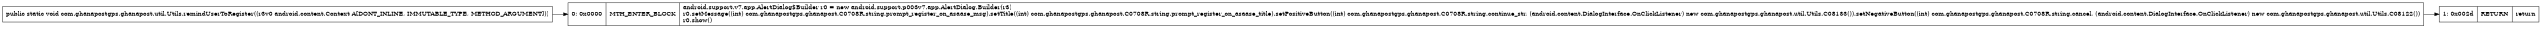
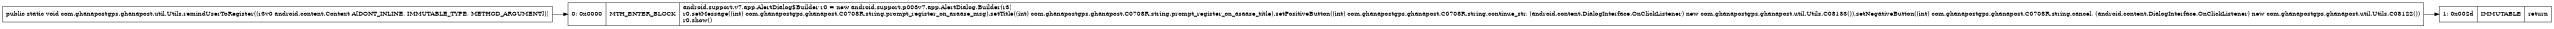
node "1: 0x002d": text "RETURN" -> "IMMUTABLE"
